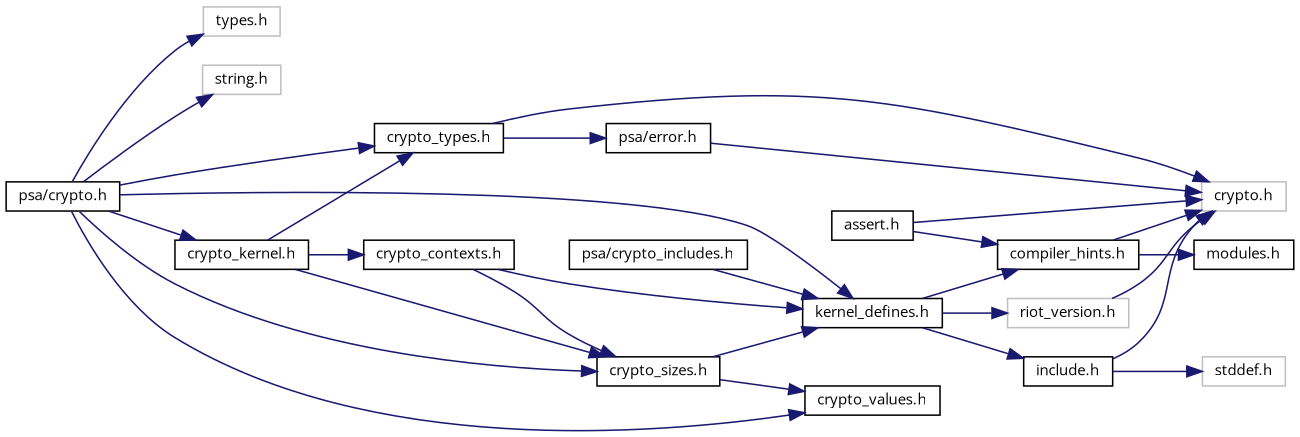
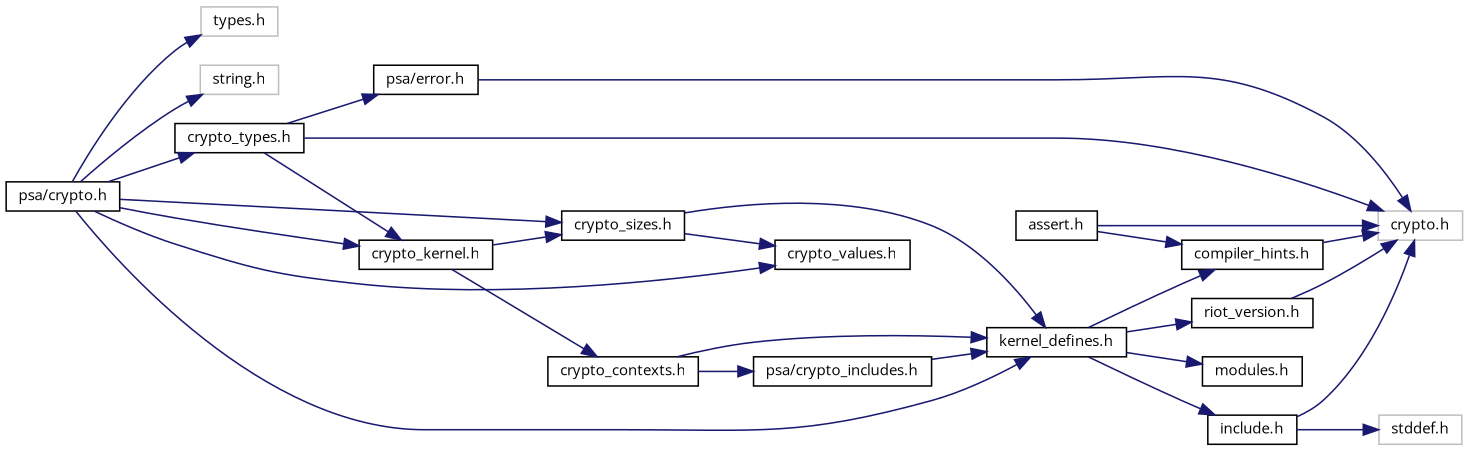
edge "crypto_kernel.h" -> "crypto_types.h": reversed
edge "compiler_hints.h" -> "modules.h": now "kernel_defines.h" -> "modules.h"
edge "crypto_contexts.h" -> "crypto_sizes.h": now "crypto_contexts.h" -> "psa/crypto_includes.h"
node "riot_version.h": color grey75 -> black
